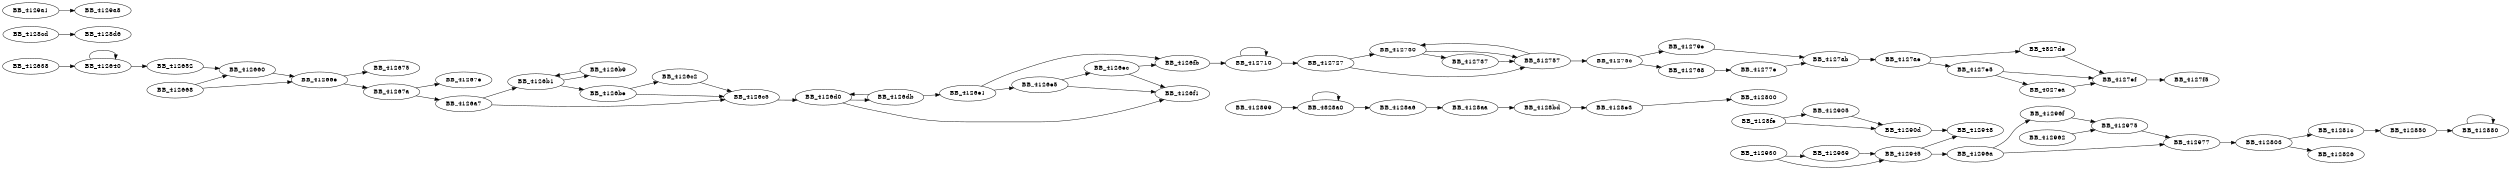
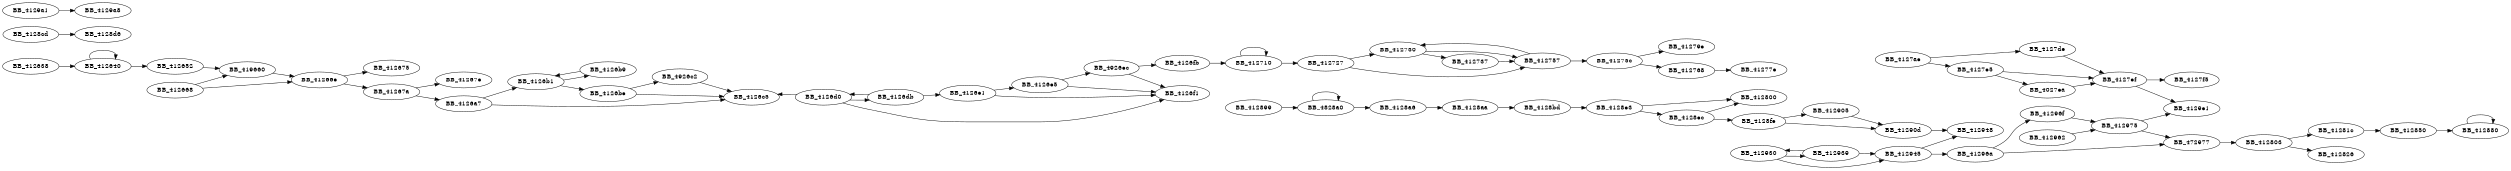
node "BB_4827de": label "BB_4827de" -> "BB_4127de"
edge "BB_4126e1" -> "BB_4126fb": now "BB_4126e1" -> "BB_4126f1"
node "BB_4127ab": removed
node "BB_312757": label "BB_312757" -> "BB_412757"
node "BB_4126ec": label "BB_4126ec" -> "BB_4926ec"
node "BB_412660": label "BB_412660" -> "BB_419660"
node "BB_4126c2": label "BB_4126c2" -> "BB_4926c2"
edge "BB_4126c5" -> "BB_4126d0": reversed
node "BB_4129e1": added
node "BB_4128ec": added
node "BB_412977": label "BB_412977" -> "BB_472977"
edge "BB_412939" -> "BB_412930": added
